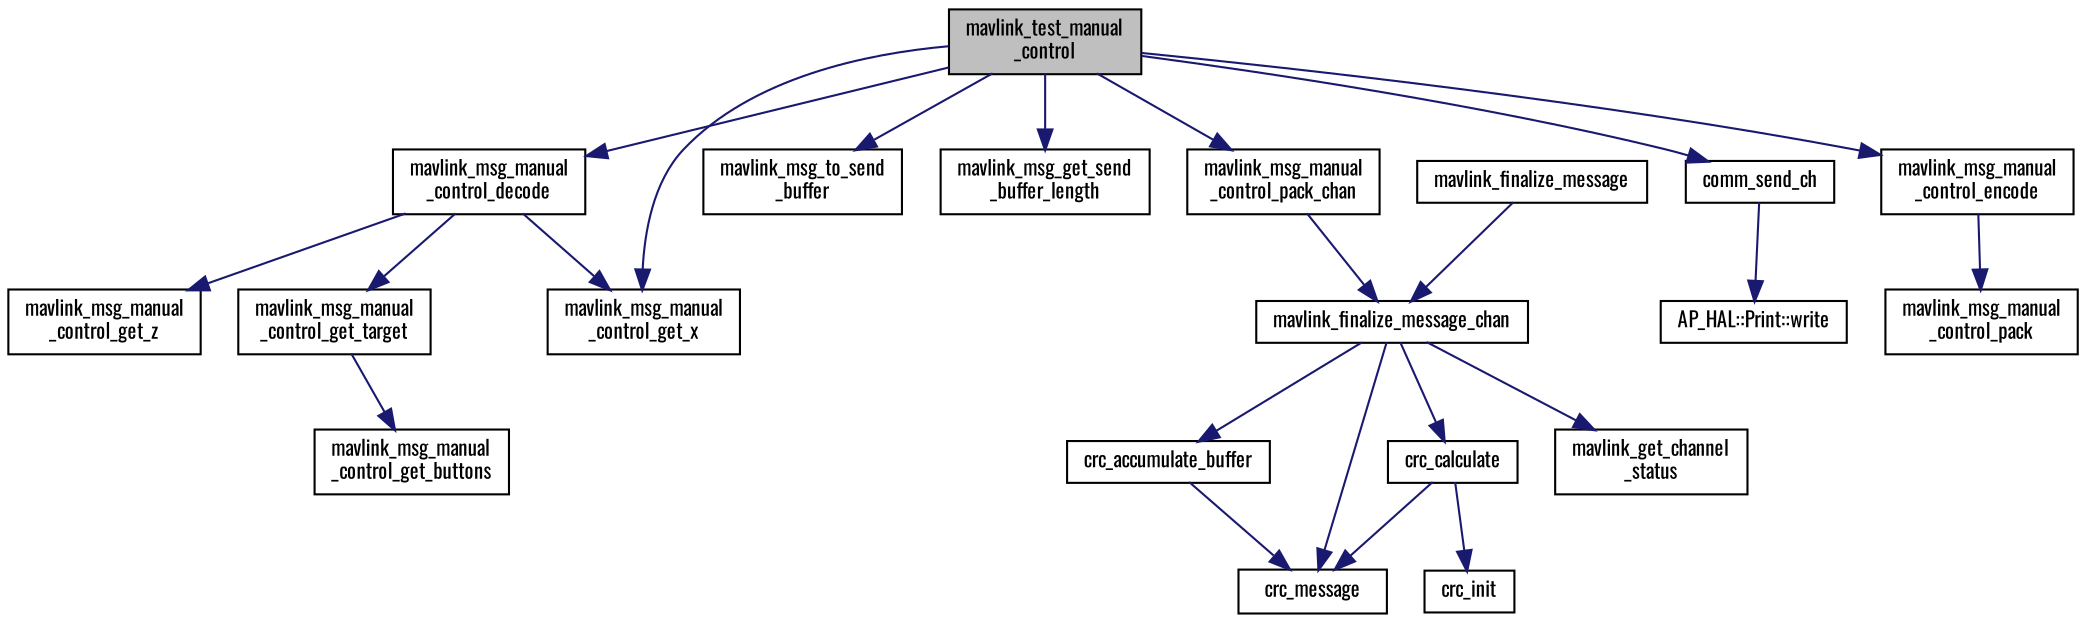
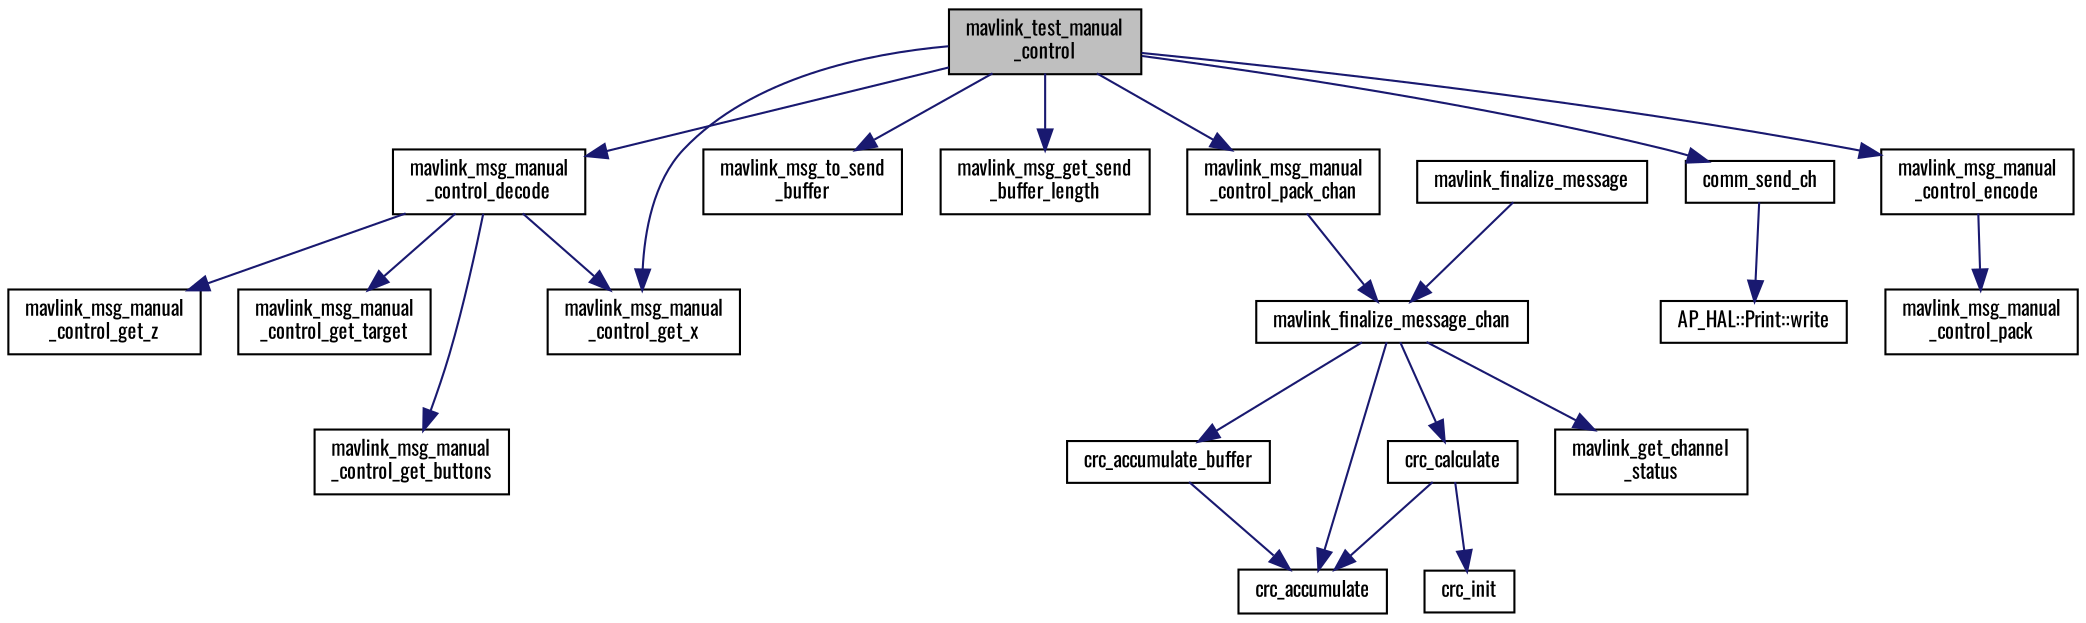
edge "mavlink_msg_manual _control_get_target" -> "mavlink_msg_manual _control_get_buttons": now "mavlink_msg_manual _control_decode" -> "mavlink_msg_manual _control_get_buttons"
node "crc_message": label "crc_message" -> "crc_accumulate"
